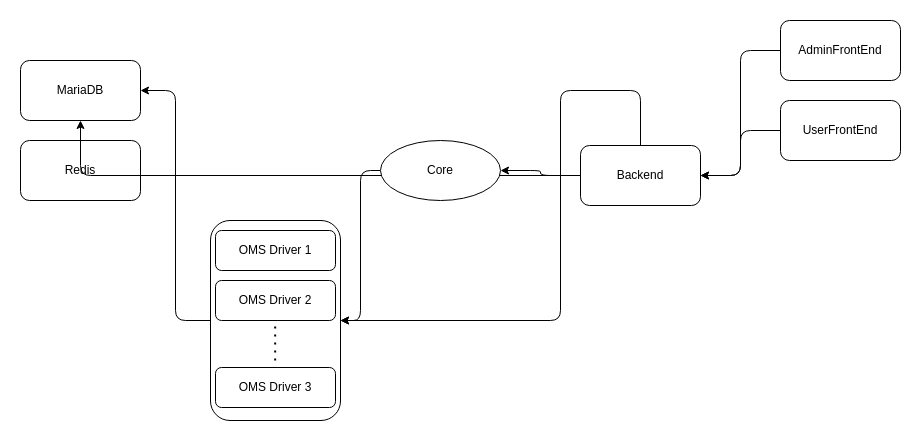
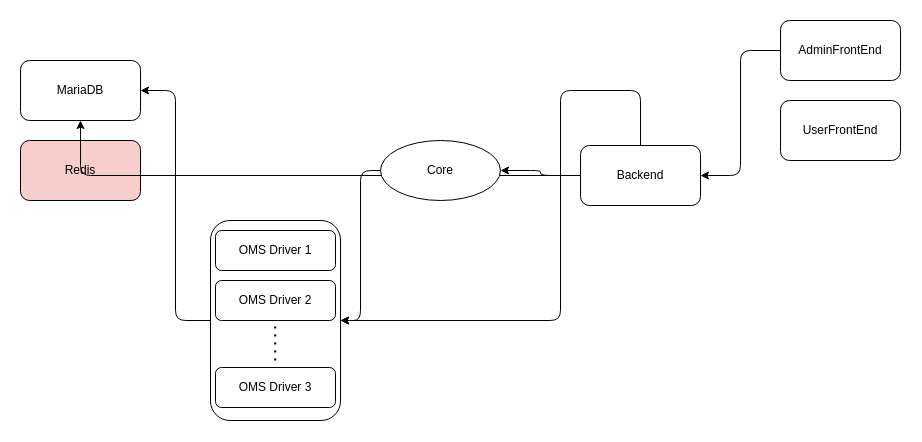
edge "UserFrontEnd" -> "Backend": removed
node "Redis": fillcolor #ffffff -> #f8cecc
